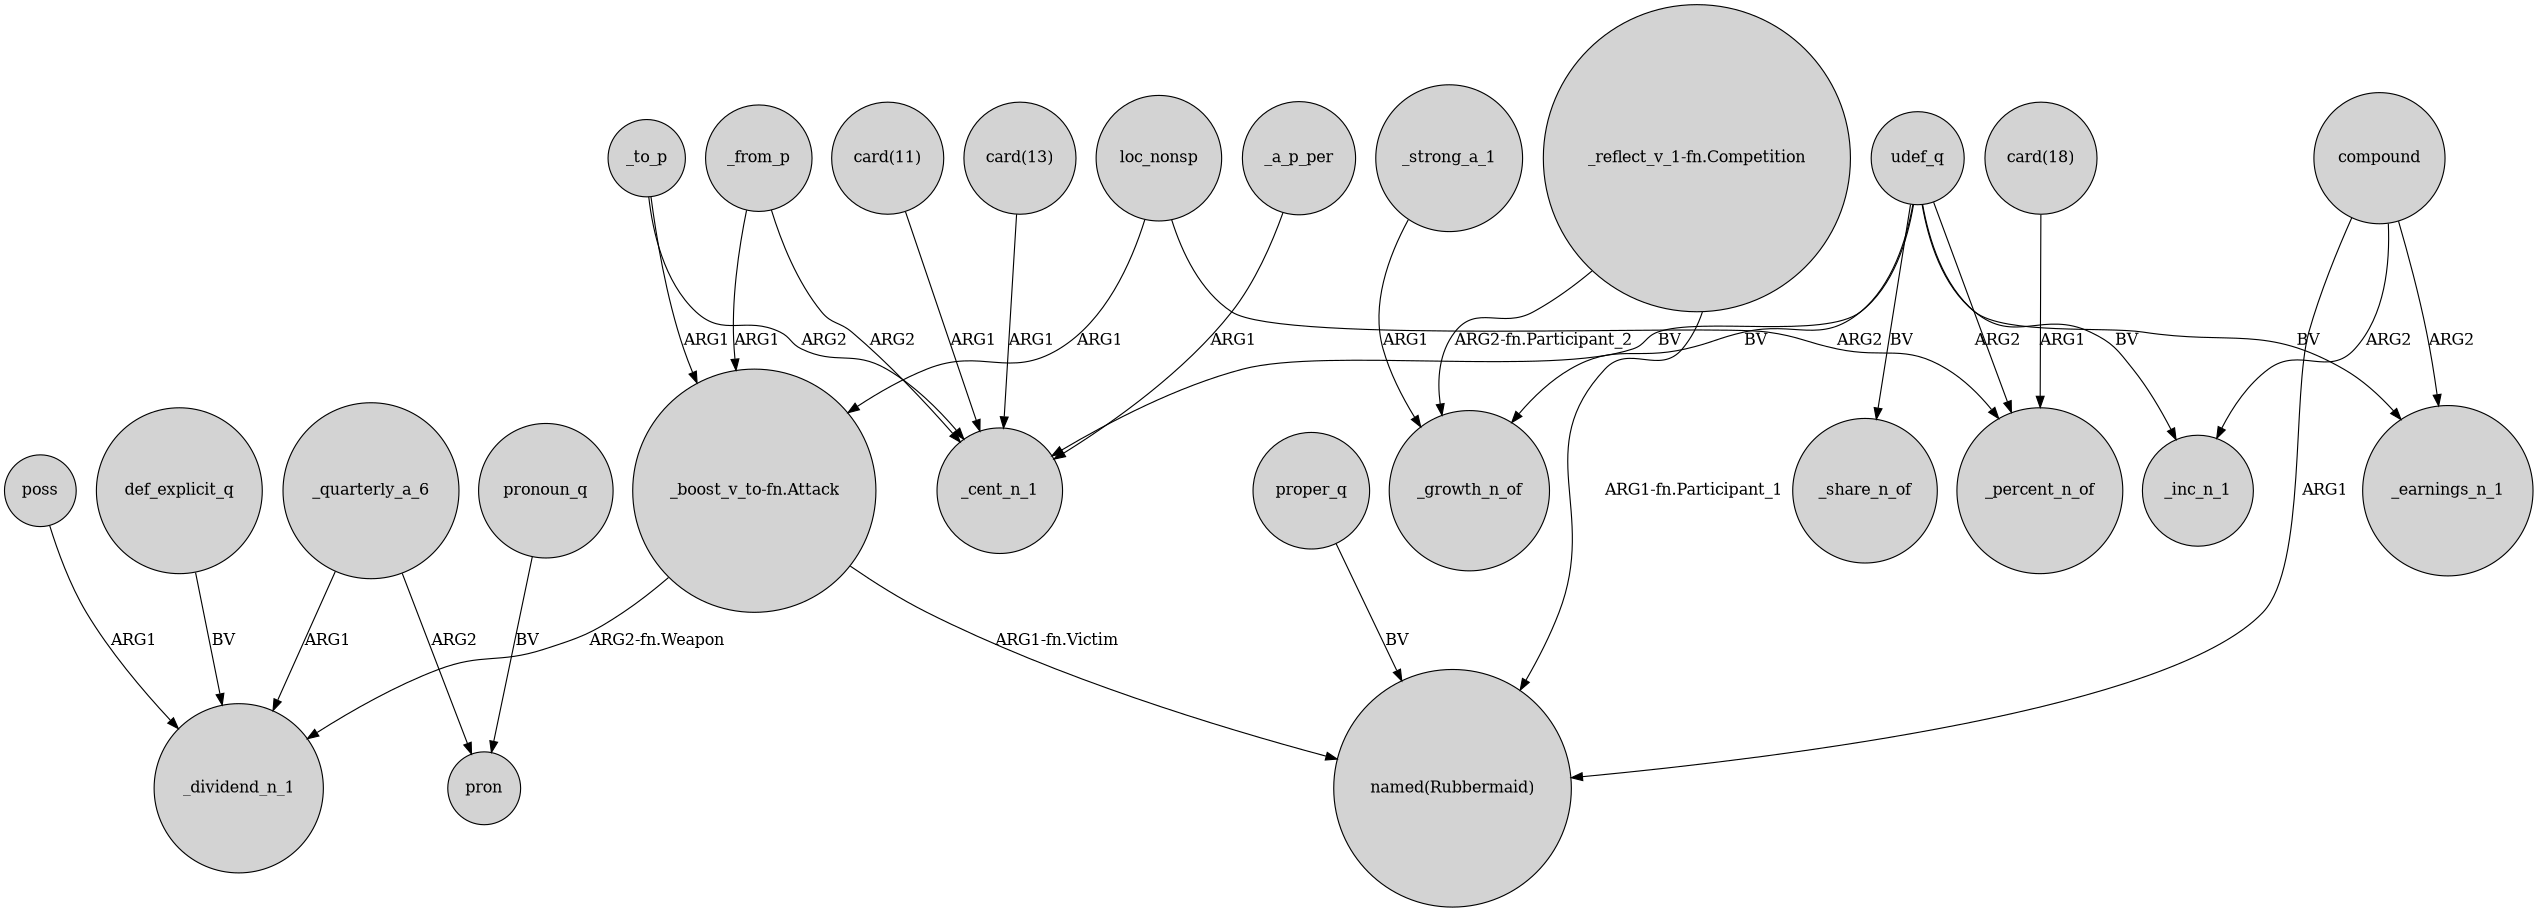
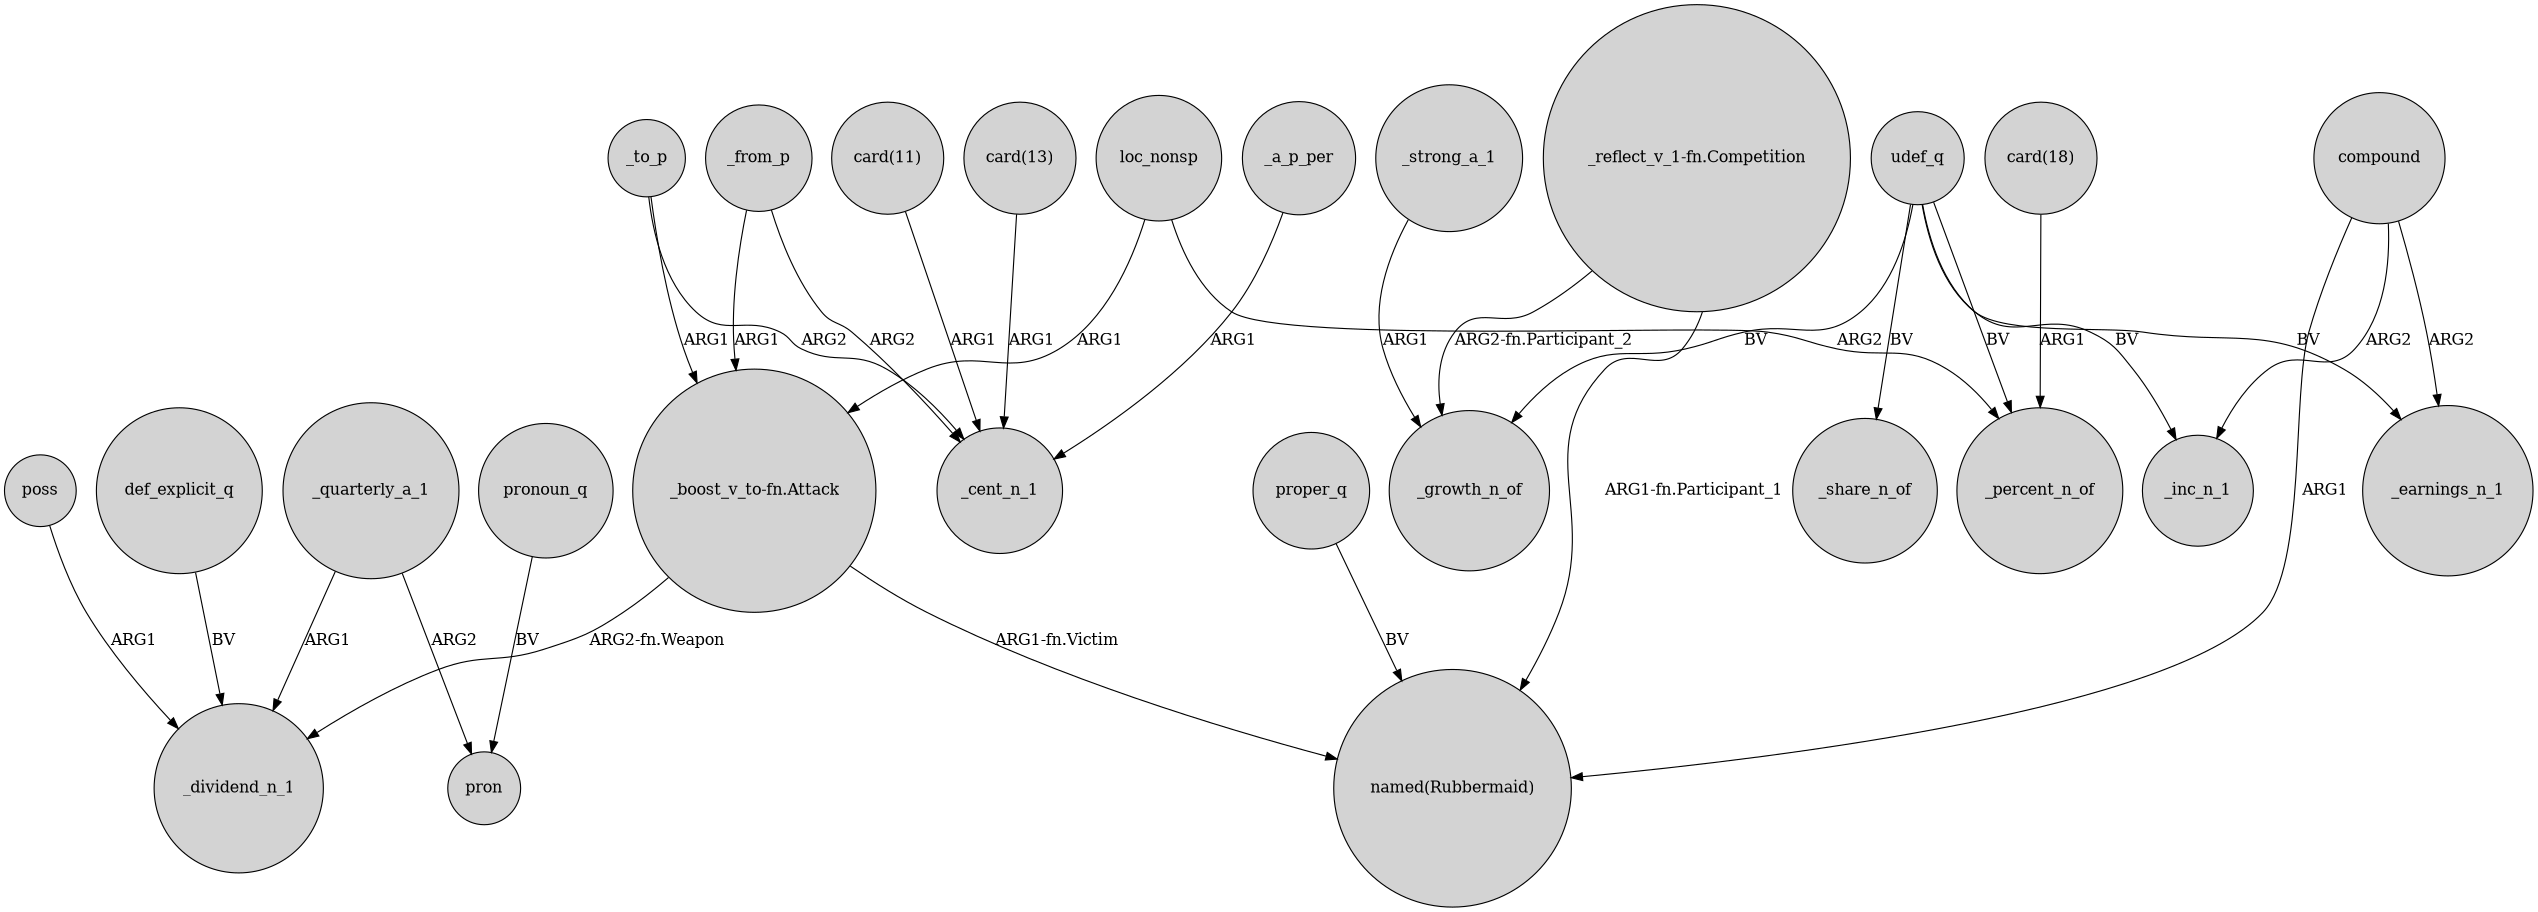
edge "udef_q" -> "_percent_n_of": label "ARG2" -> "BV"
edge "udef_q" -> "_cent_n_1": removed, label "BV"
node "_quarterly_a_6": label "_quarterly_a_6" -> "_quarterly_a_1"
